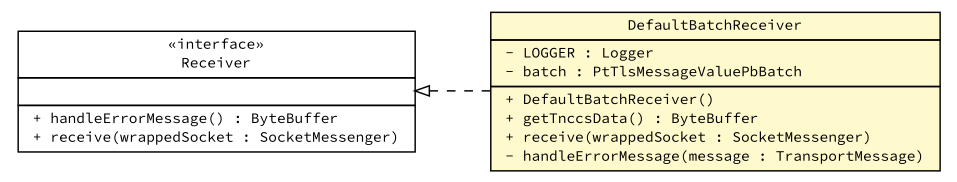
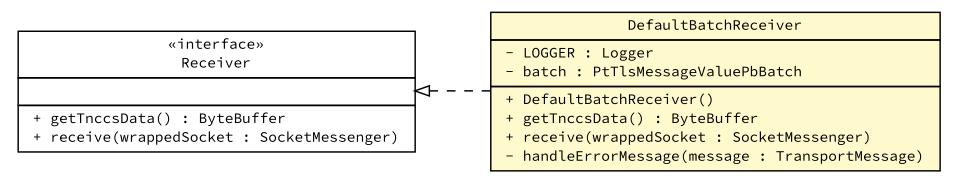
node "Receiver": text "+ handleErrorMessage() : ByteBuffer" -> "+ getTnccsData() : ByteBuffer"
